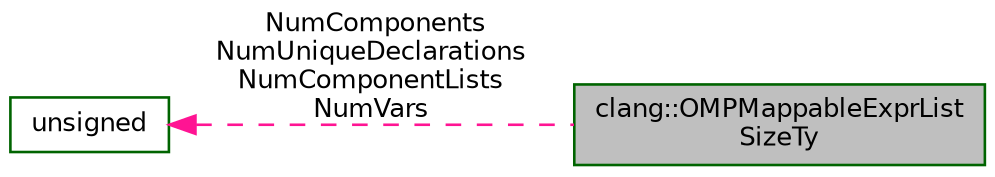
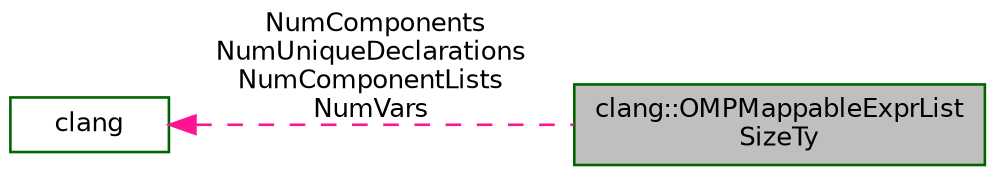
node "unsigned": label "unsigned" -> "clang"
